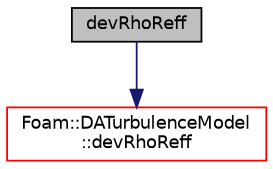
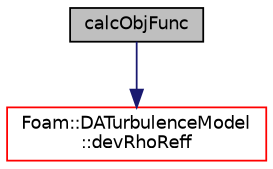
node "devRhoReff": label "devRhoReff" -> "calcObjFunc"
